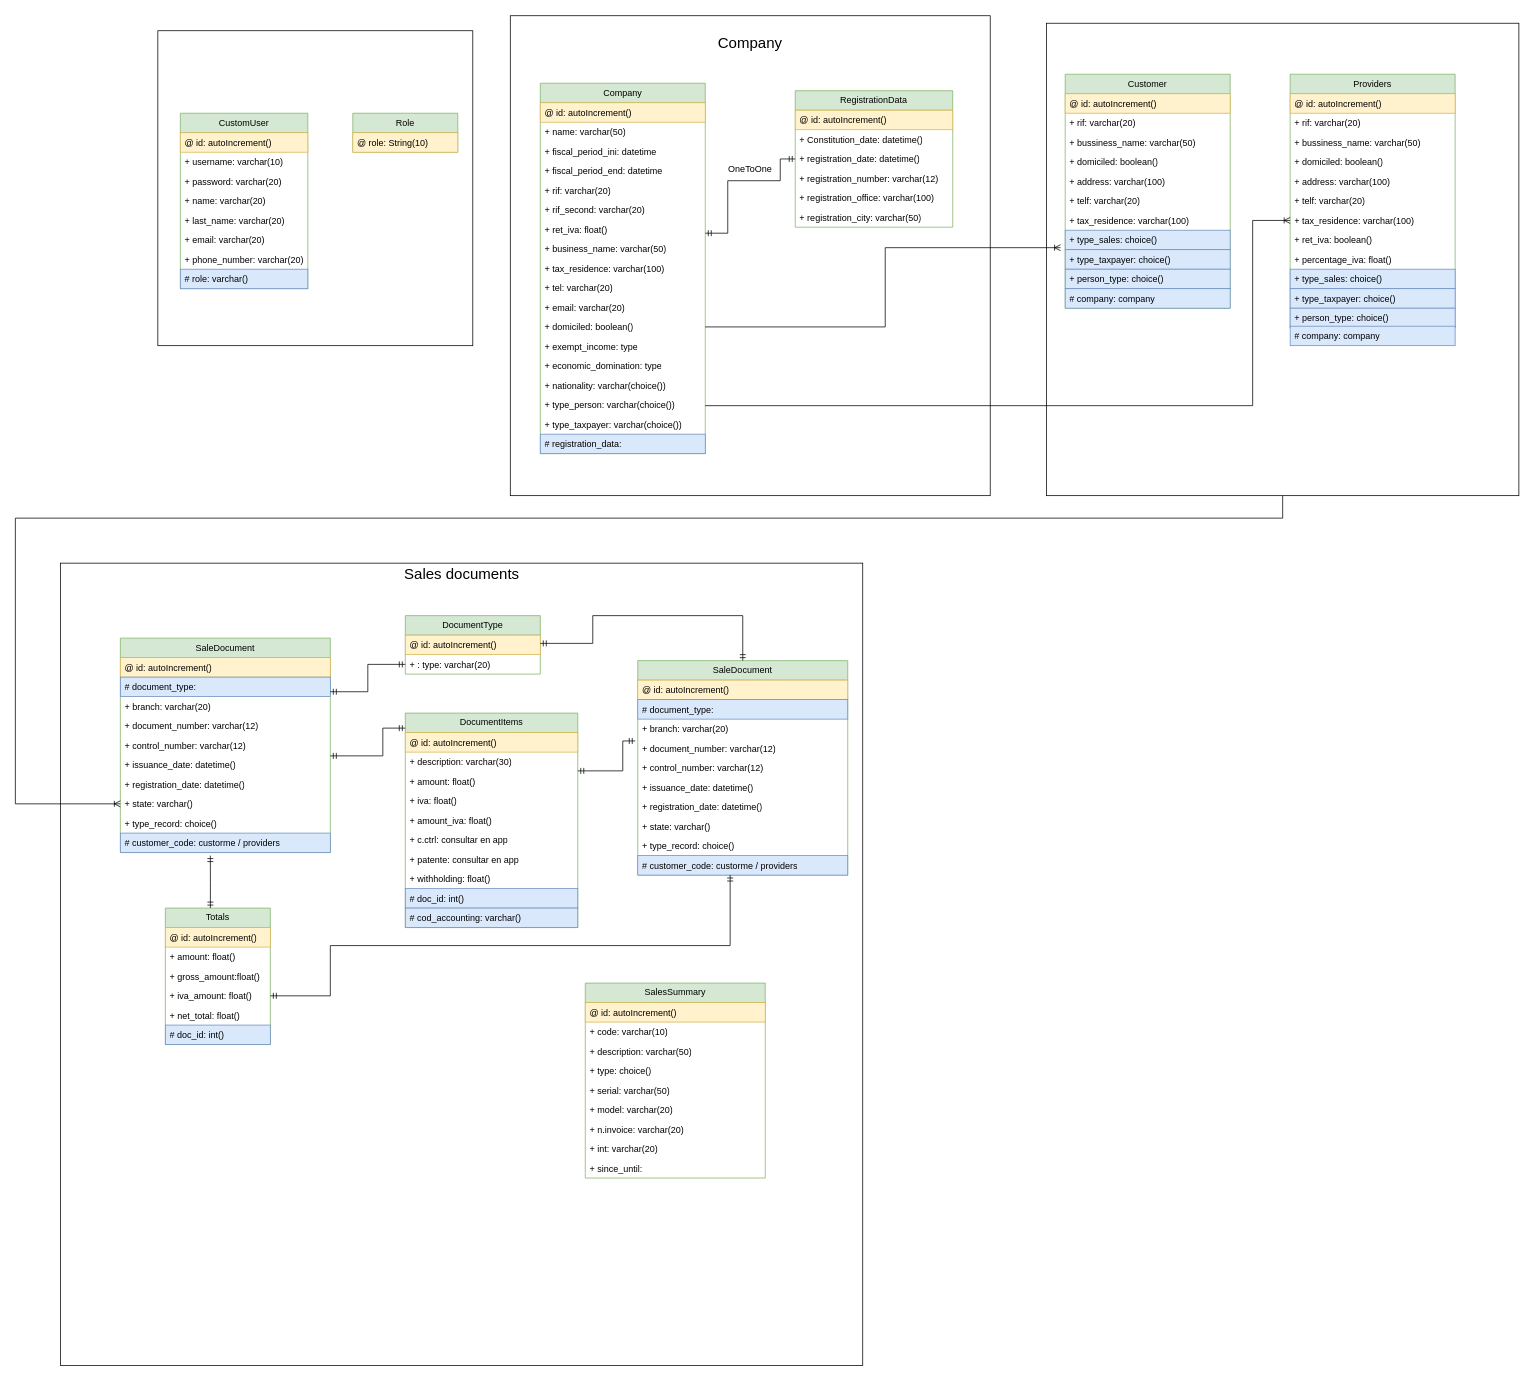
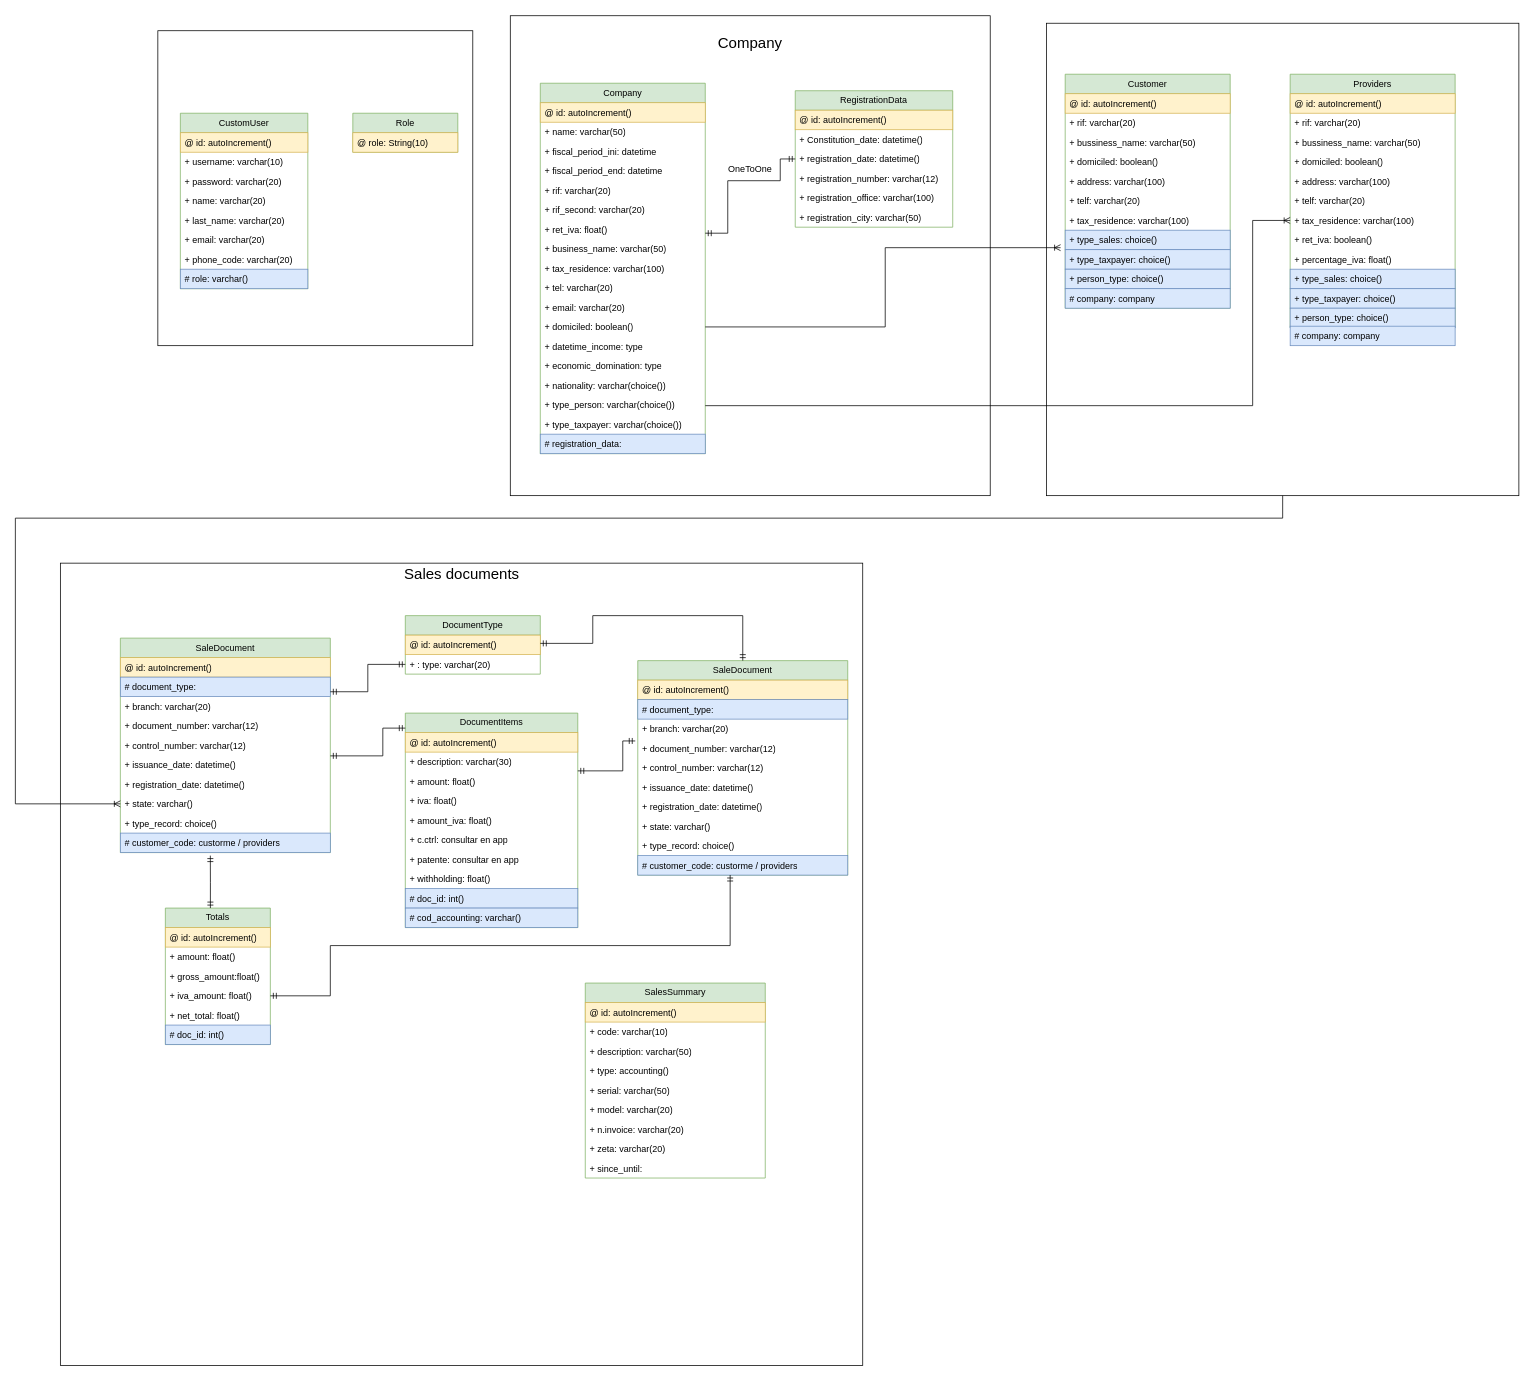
node "+ phone_number: varchar(20)": label "+ phone_number: varchar(20)" -> "+ phone_code: varchar(20)"
node "+ exempt_income: type": label "+ exempt_income: type" -> "+ datetime_income: type"
node "+ type: choice()": label "+ type: choice()" -> "+ type: accounting()"
node "+ int: varchar(20)": label "+ int: varchar(20)" -> "+ zeta: varchar(20)"
